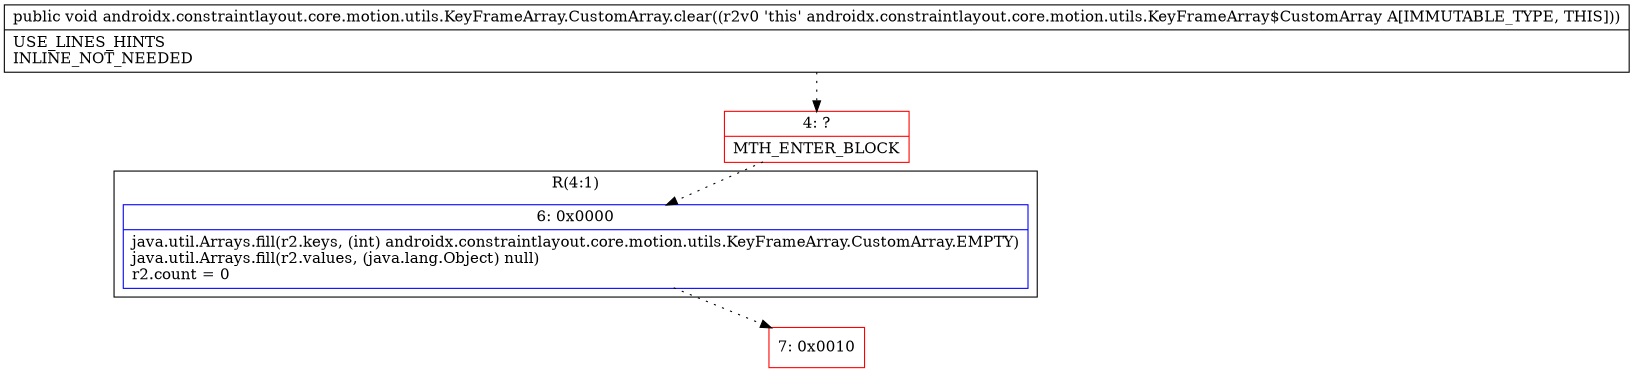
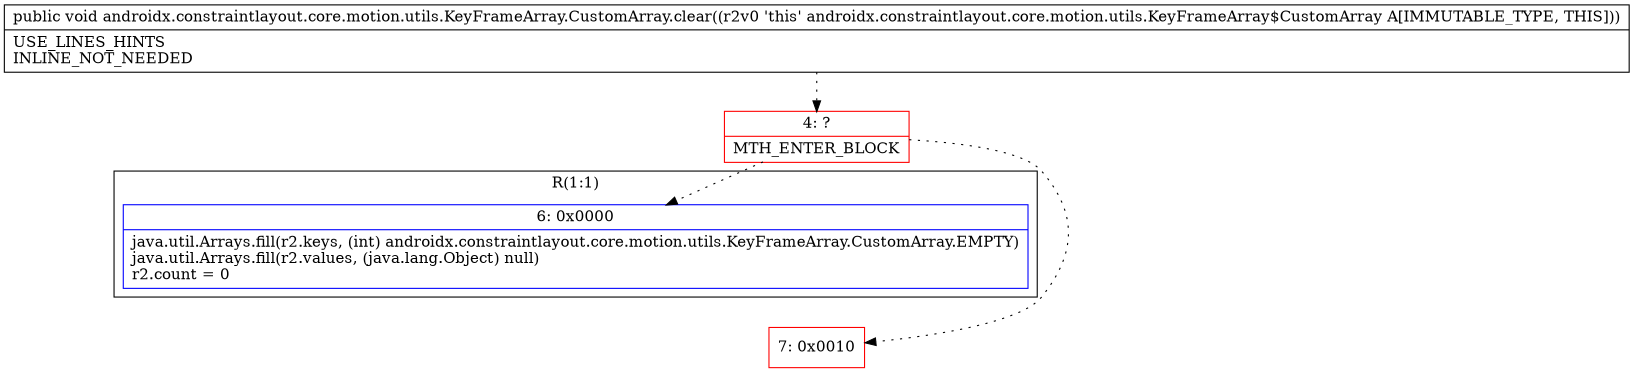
cluster "R(4:1)": label "R(4:1)" -> "R(1:1)"
edge "6: 0x0000" -> "7: 0x0010": now "4: ?" -> "7: 0x0010"
